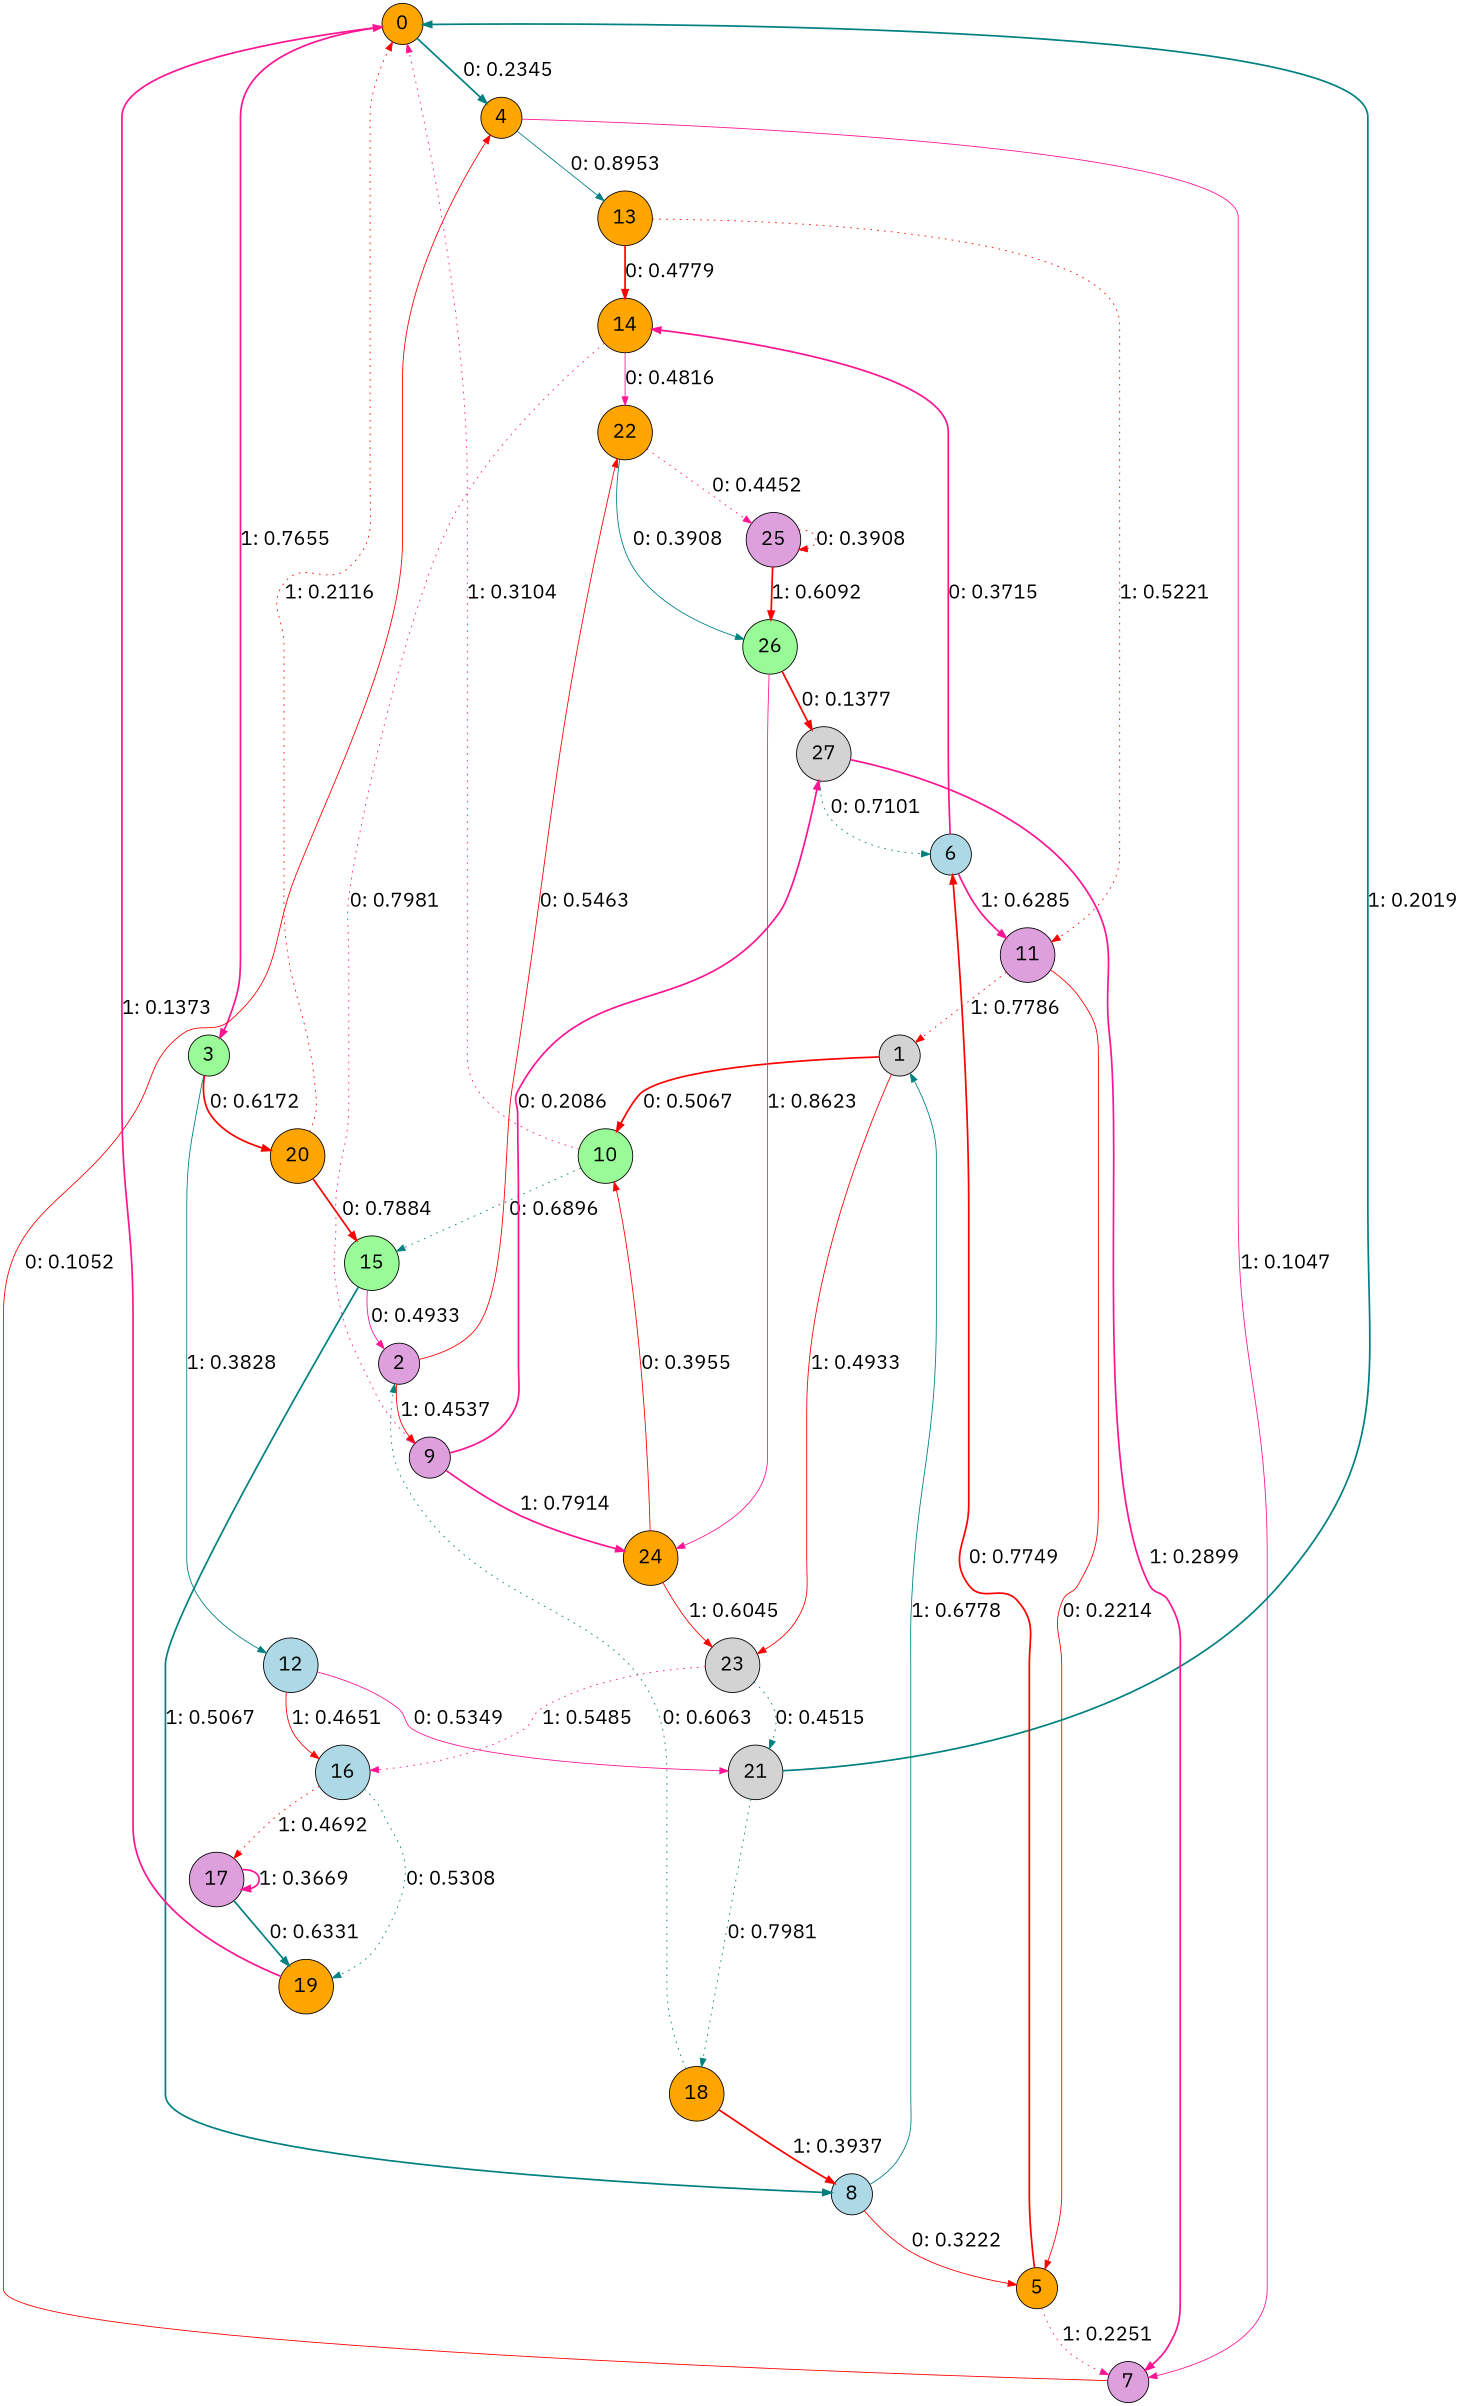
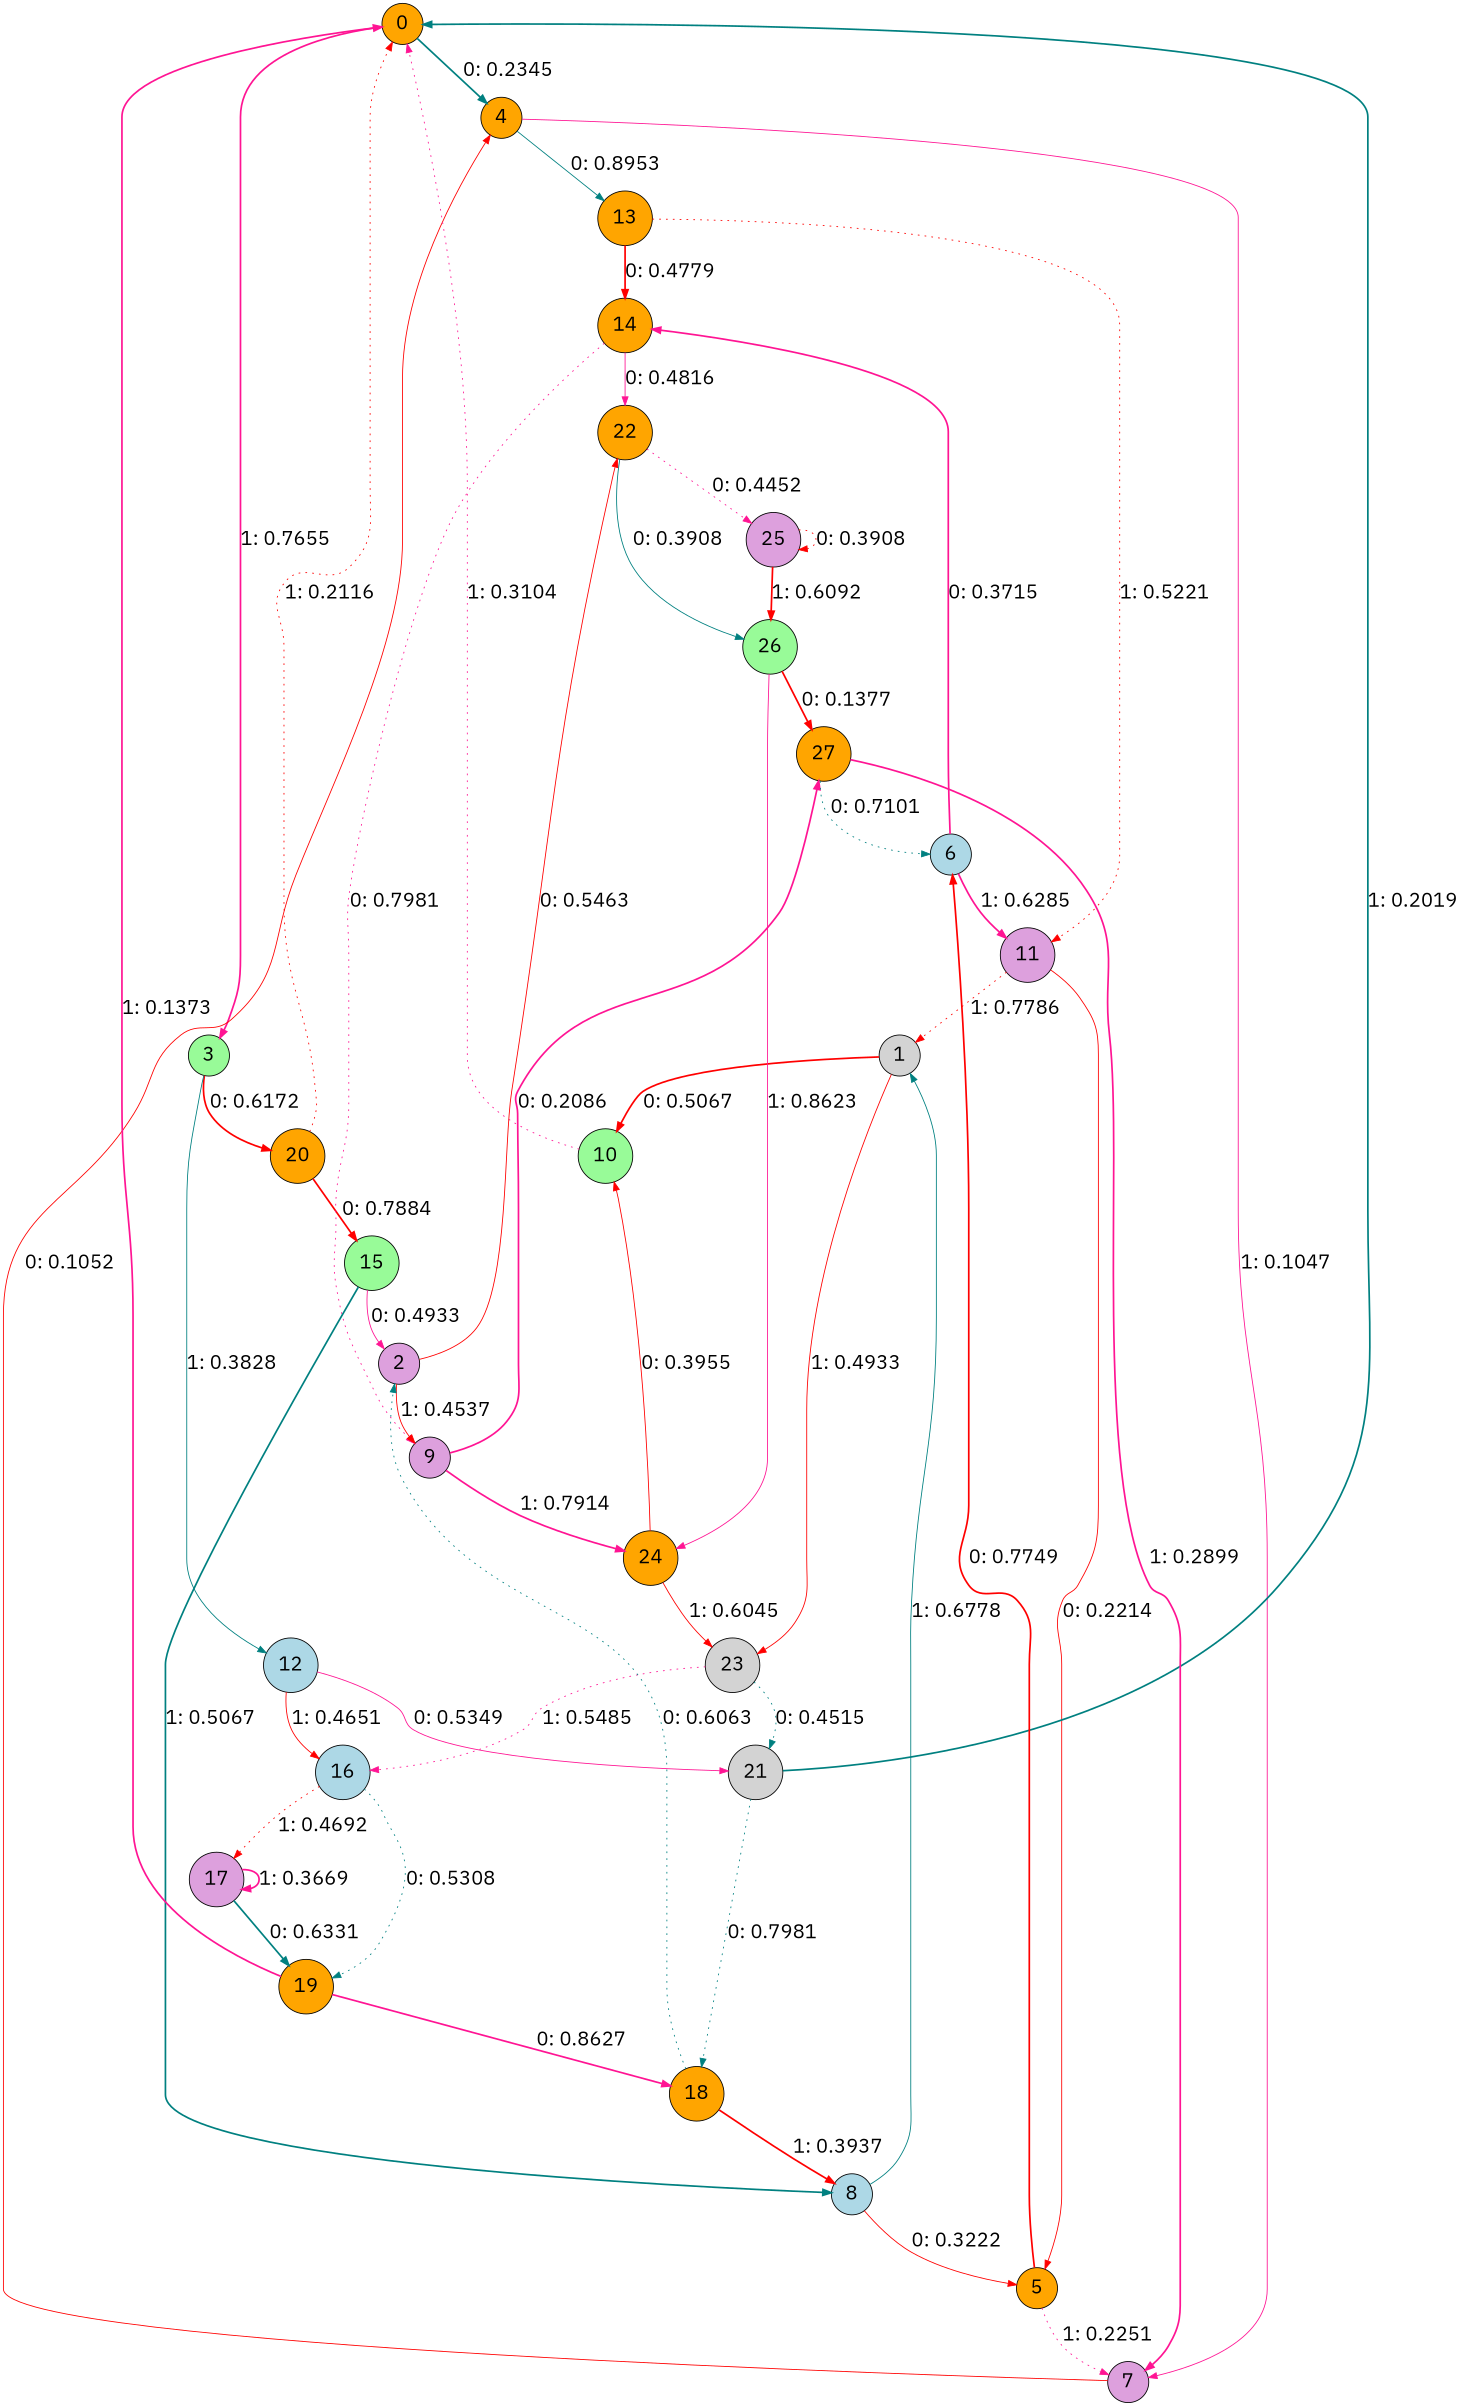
node "27": fillcolor lightgrey -> orange
edge "10" -> "15": removed, label "0: 0.6896"
edge "19" -> "18": added, label "0: 0.8627"
